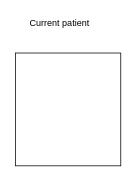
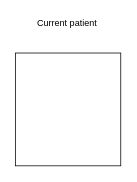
node "Current patient": moved (60, 23) -> (68, 23)
